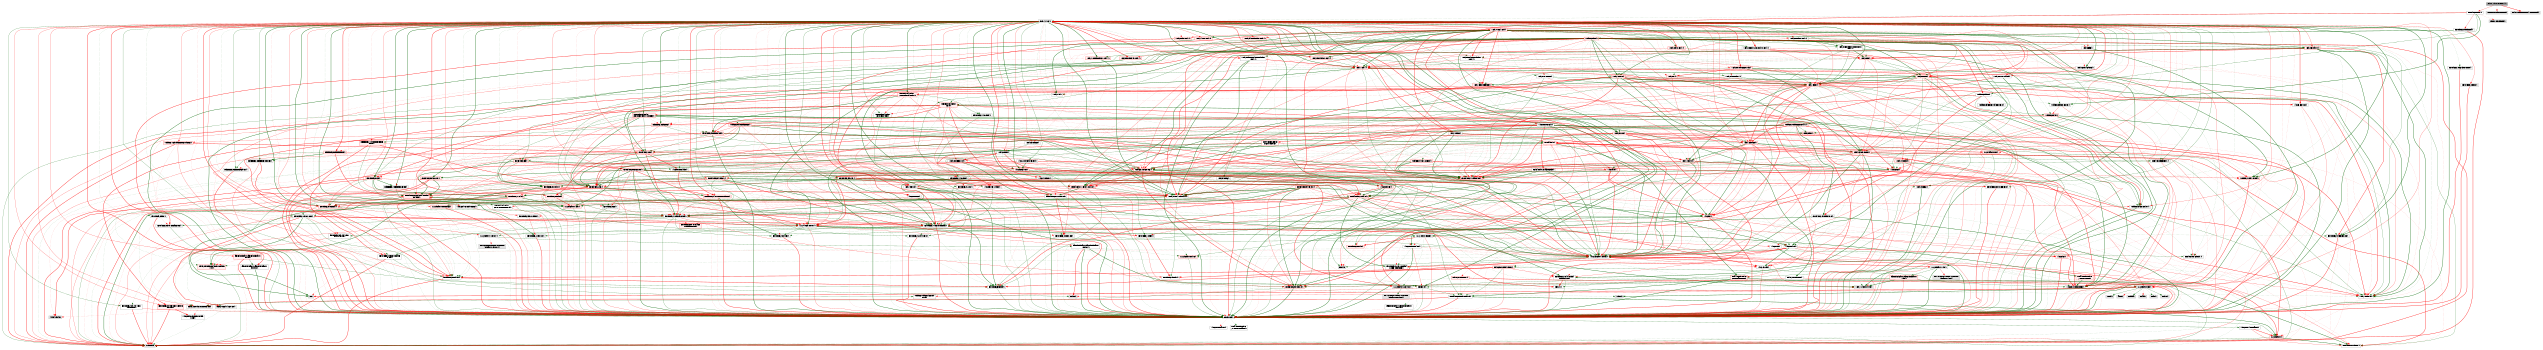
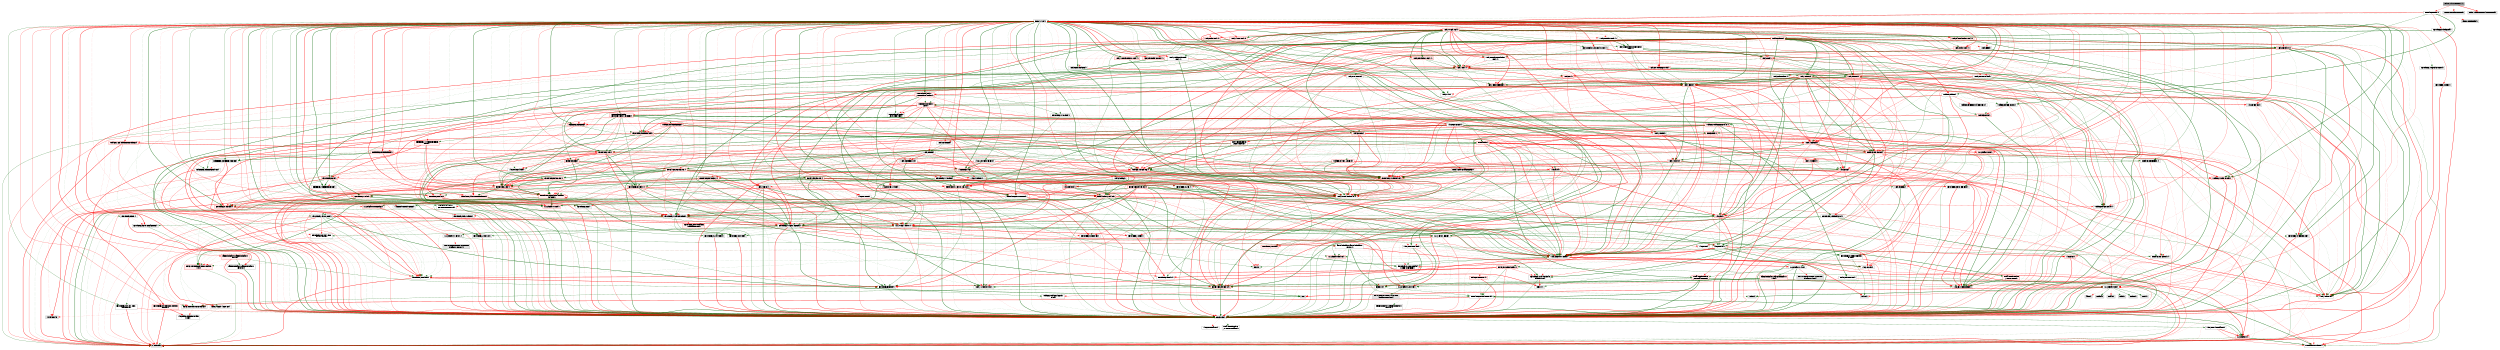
node "Math/ScaleRotationTranslation Matrix.h": label "Math/ScaleRotationTranslation Matrix.h" -> "Math/UObjectHierarchy Matrix.h"
edge "UObject/Script.h" -> "CoreTypes.h": now "Math/ClipProjectionMatrix.h" -> "CoreTypes.h"
